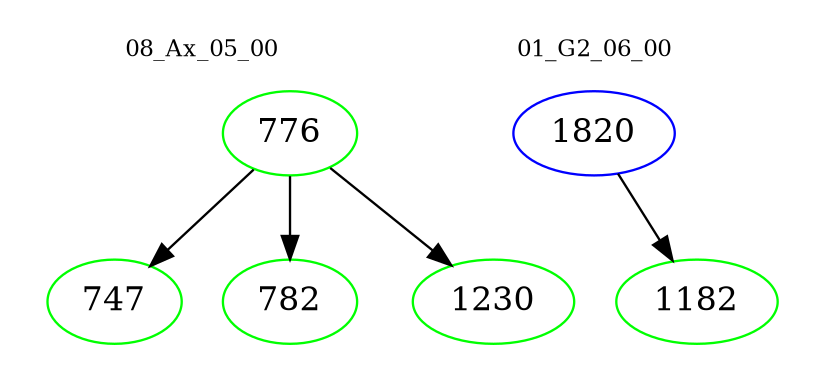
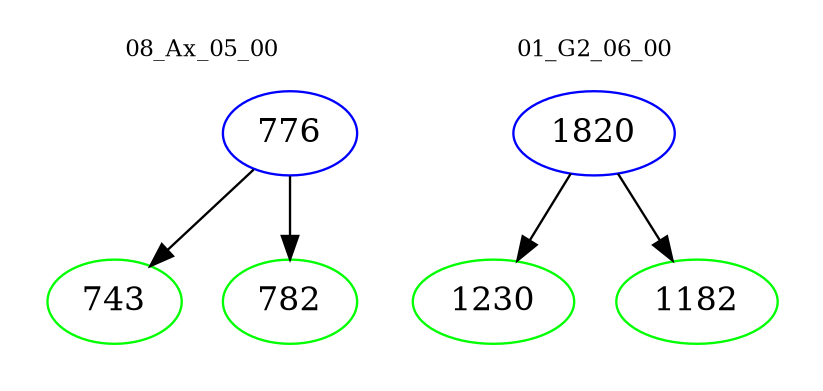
node "776": color green -> blue
edge "776" -> "1230": now "1820" -> "1230"
node "747": label "747" -> "743"
